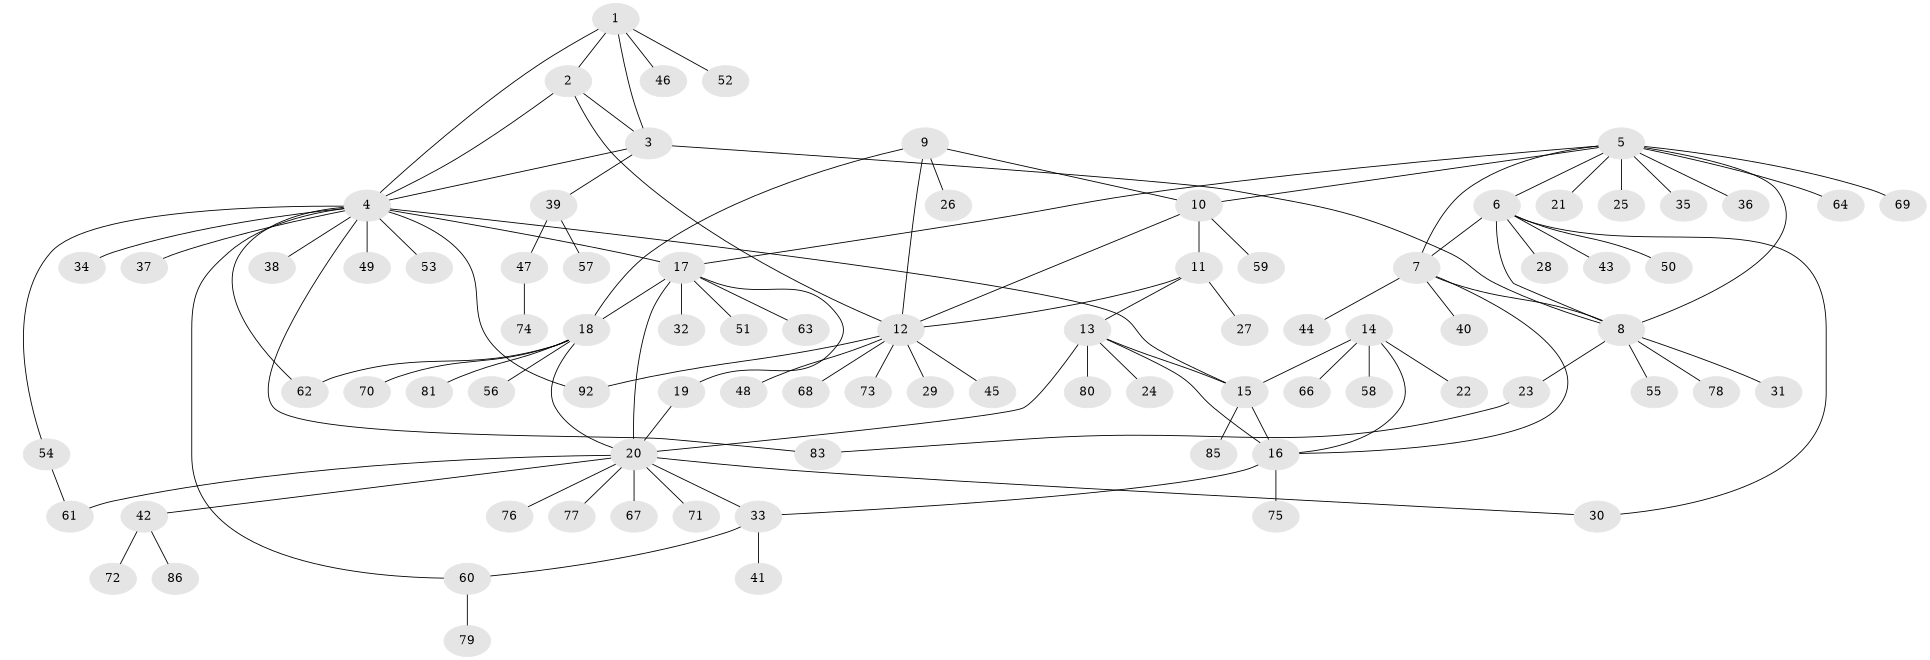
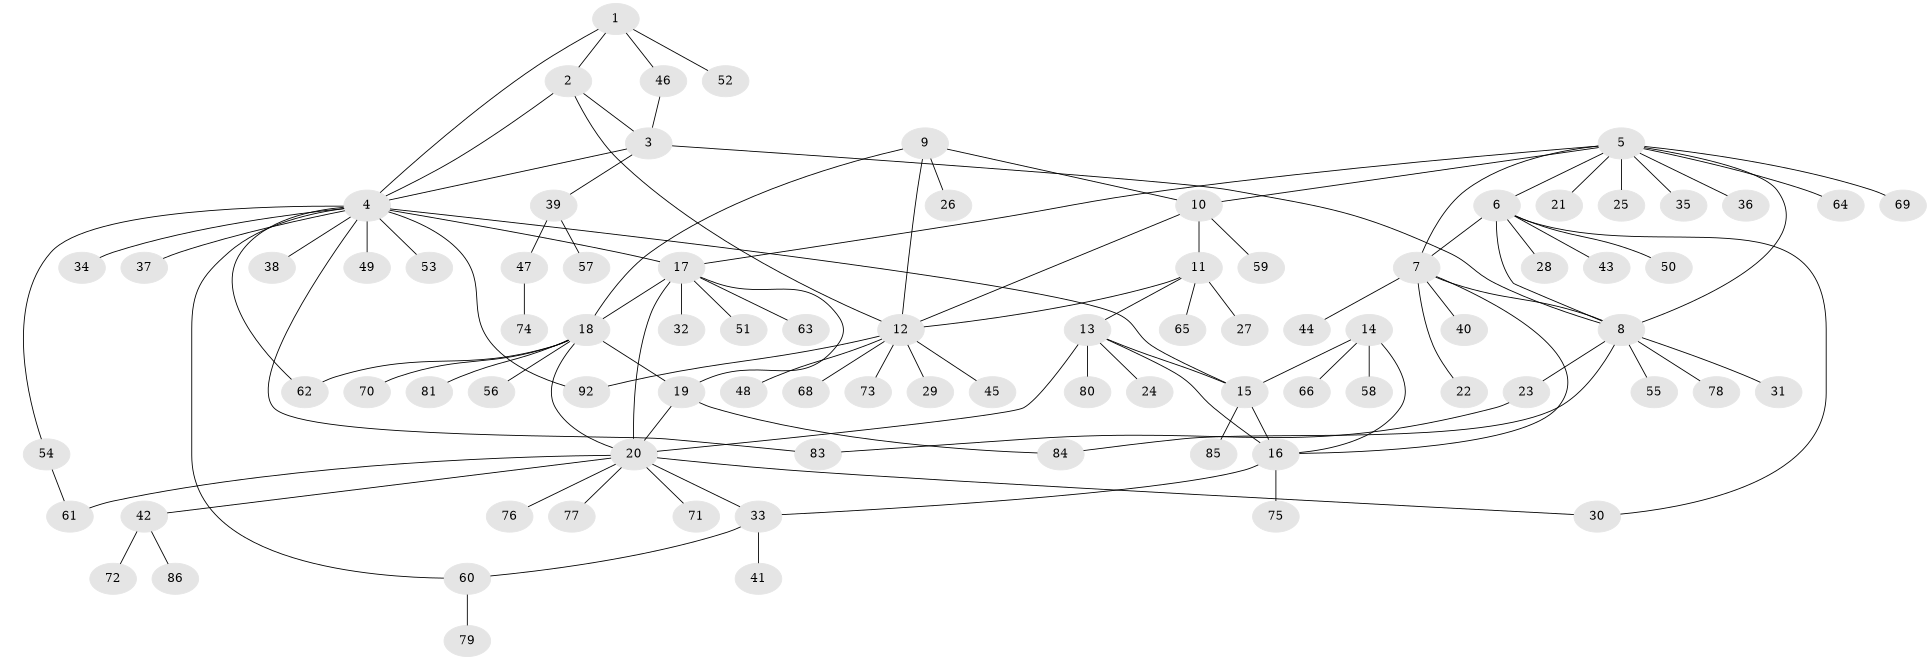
edge "1" -- "3": now "46" -- "3"
node "65": added
edge "18" -- "19": added
edge "14" -- "22": now "7" -- "22"
node "84": added
node "67": removed
